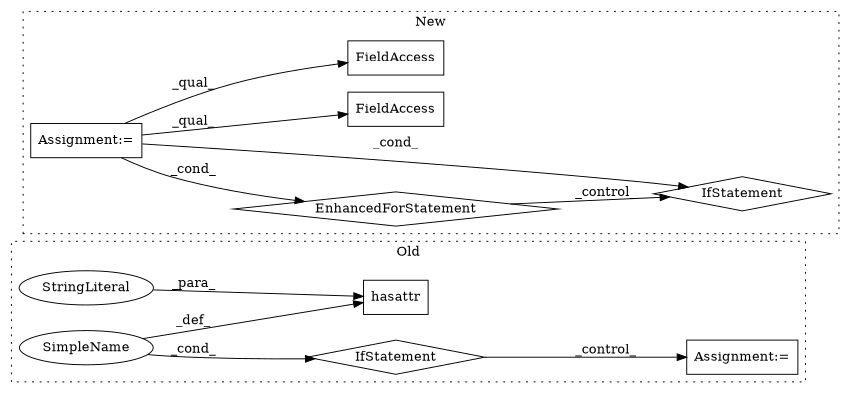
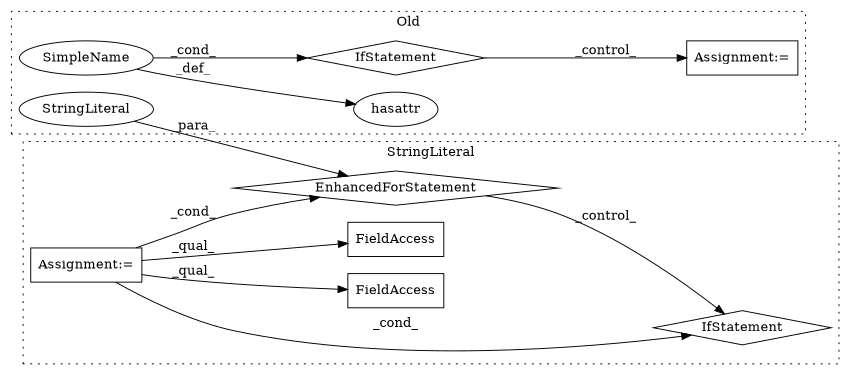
cluster "New": label "New" -> "StringLiteral"
edge "StringLiteral" -> "hasattr": now "StringLiteral" -> "EnhancedForStatement"
node "hasattr": shape box -> ellipse
